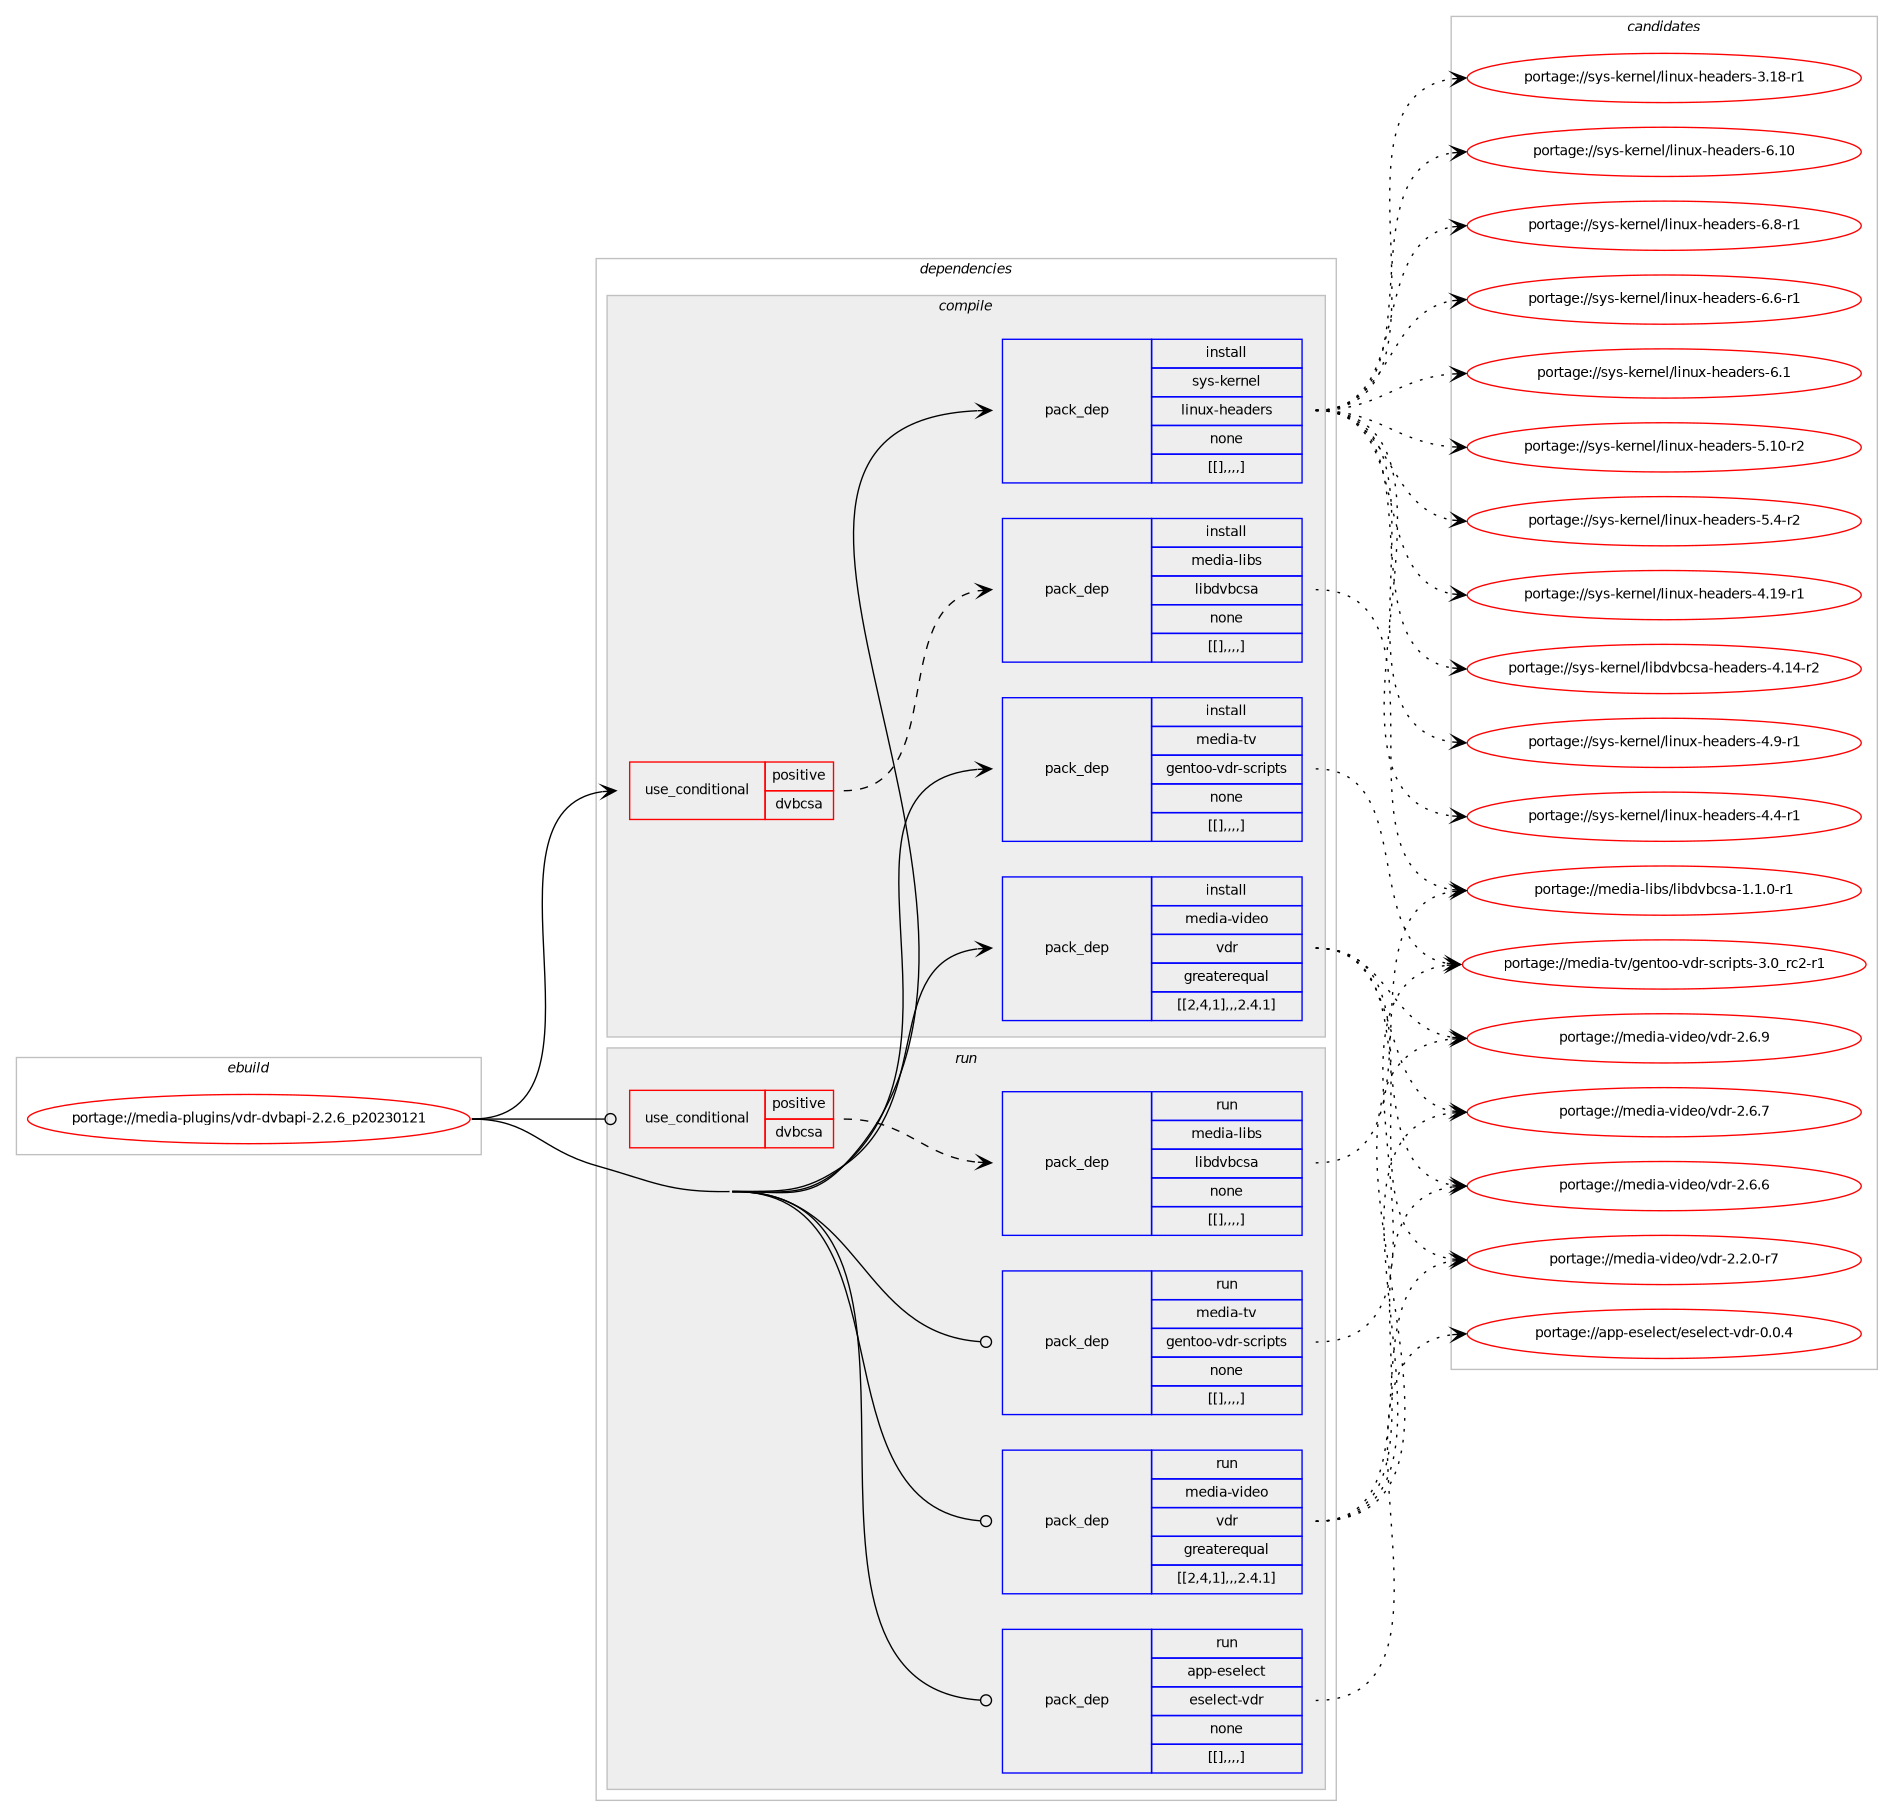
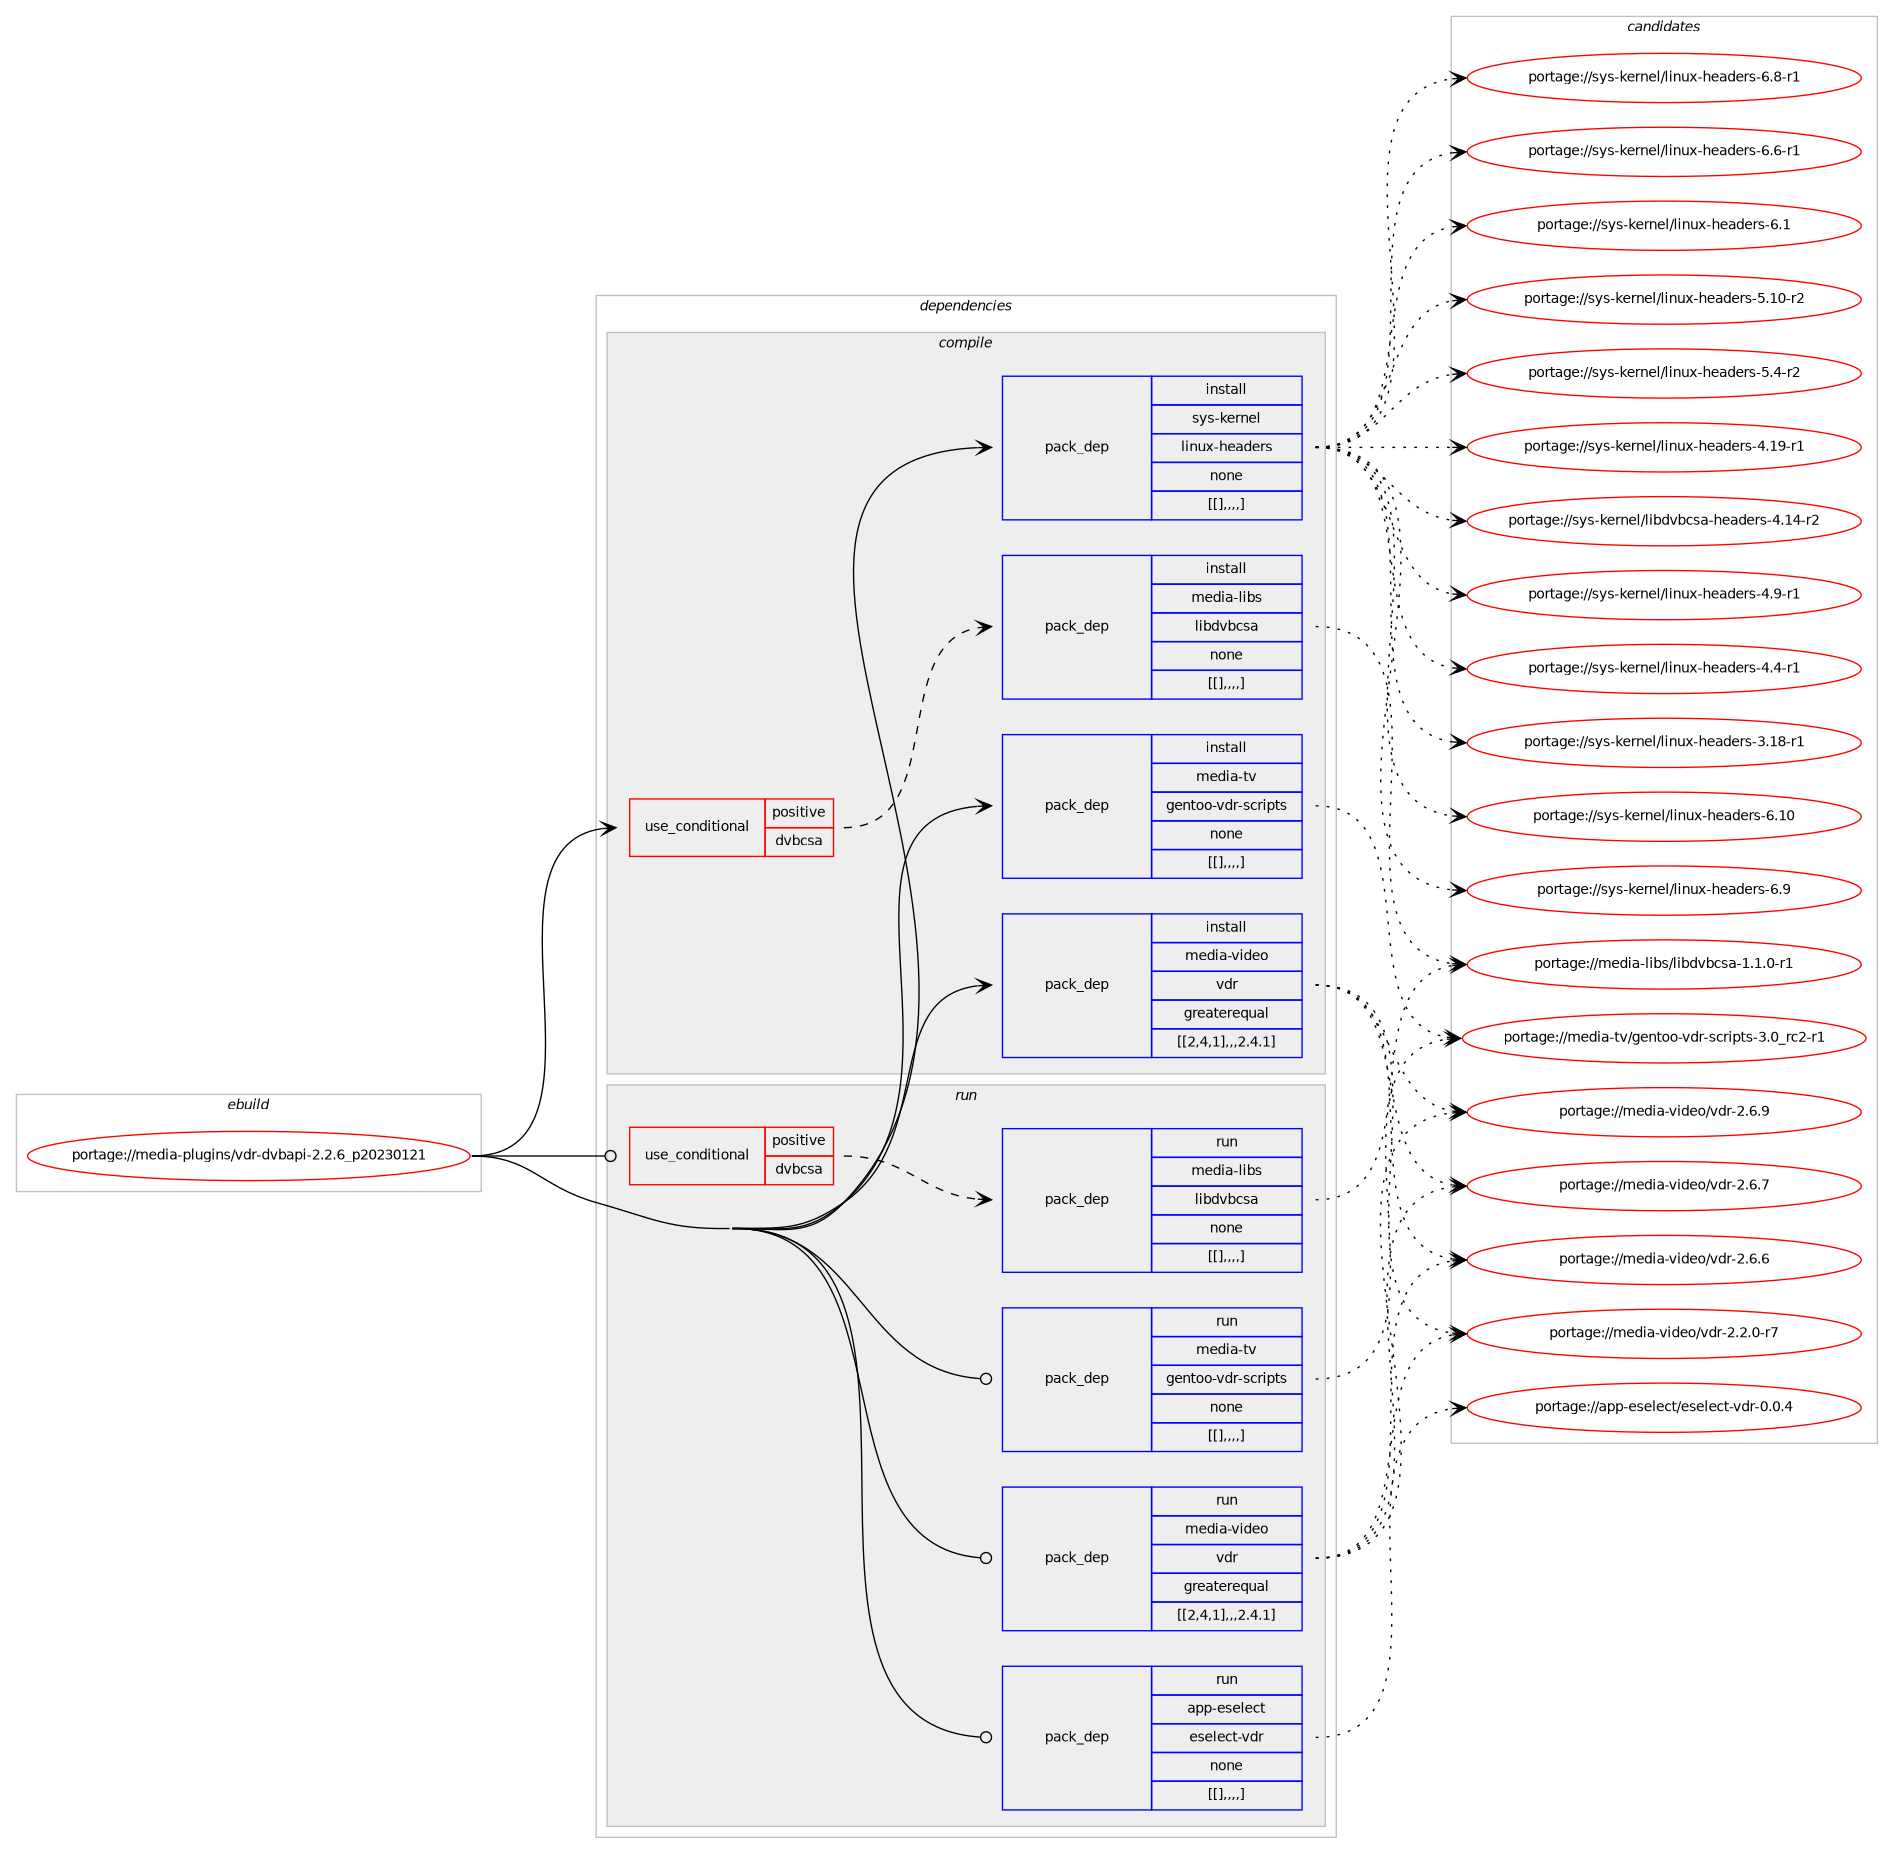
node "portage://sys-kernel/linux-headers-6.9": added
